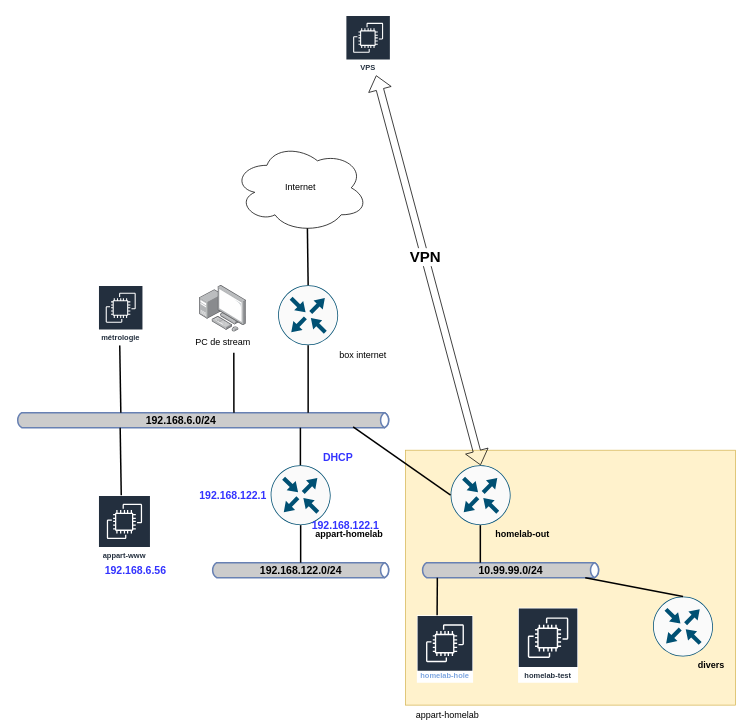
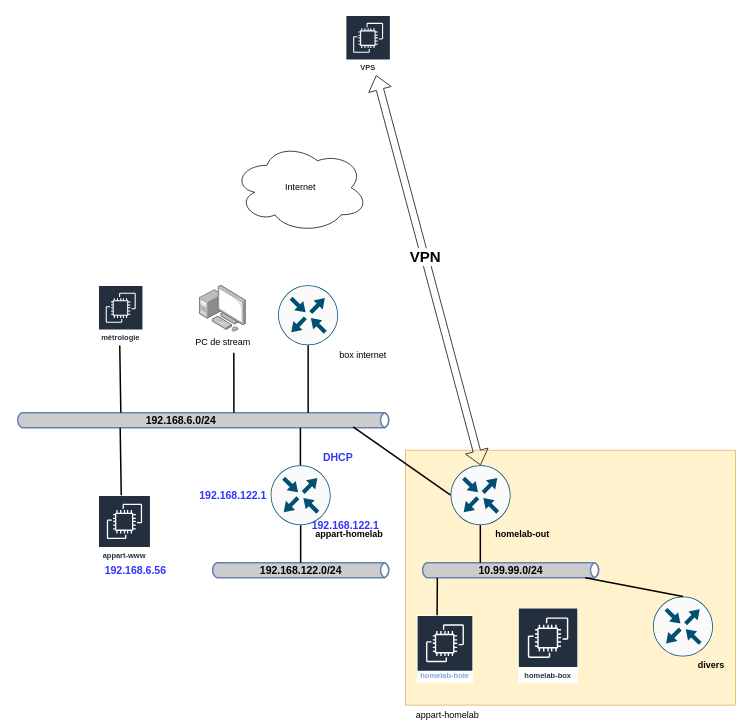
edge "Internet" -- "box internet": removed
node "homelab-test": label "homelab-test" -> "homelab-box"
